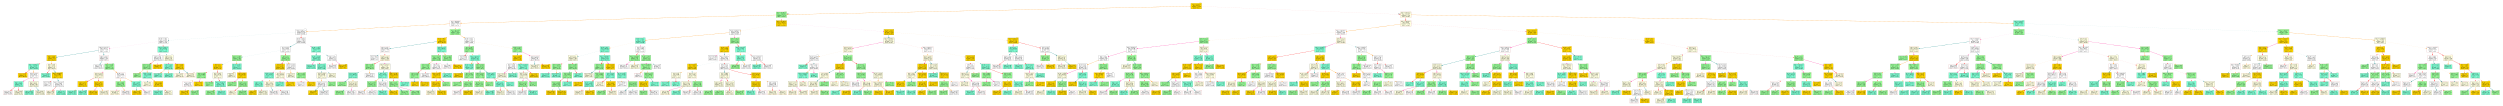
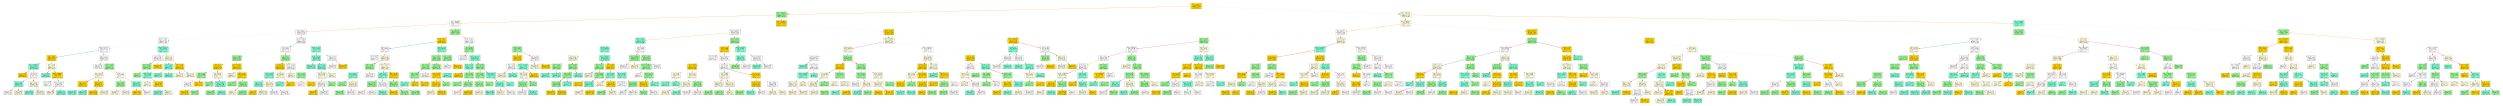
node "X[1] <= 0.546 mse = 70.891 samples = 79 value = 83.633": fillcolor aquamarine -> gold
node "X[8] <= 0.0 mse = 67.626 samples = 101 value = 78.673": fillcolor white -> palegreen
